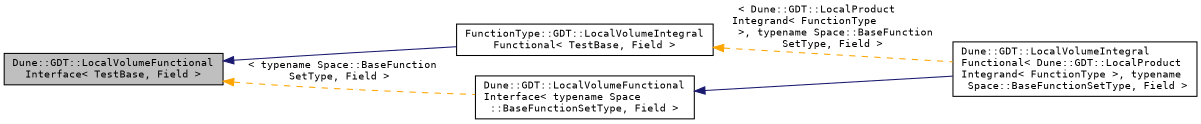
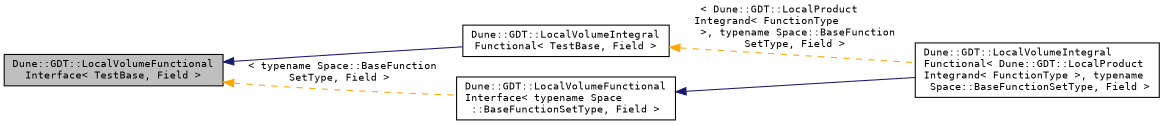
node "FunctionType::GDT::LocalVolumeIntegral Functional< TestBase, Field >": label "FunctionType::GDT::LocalVolumeIntegral Functional< TestBase, Field >" -> "Dune::GDT::LocalVolumeIntegral Functional< TestBase, Field >"
